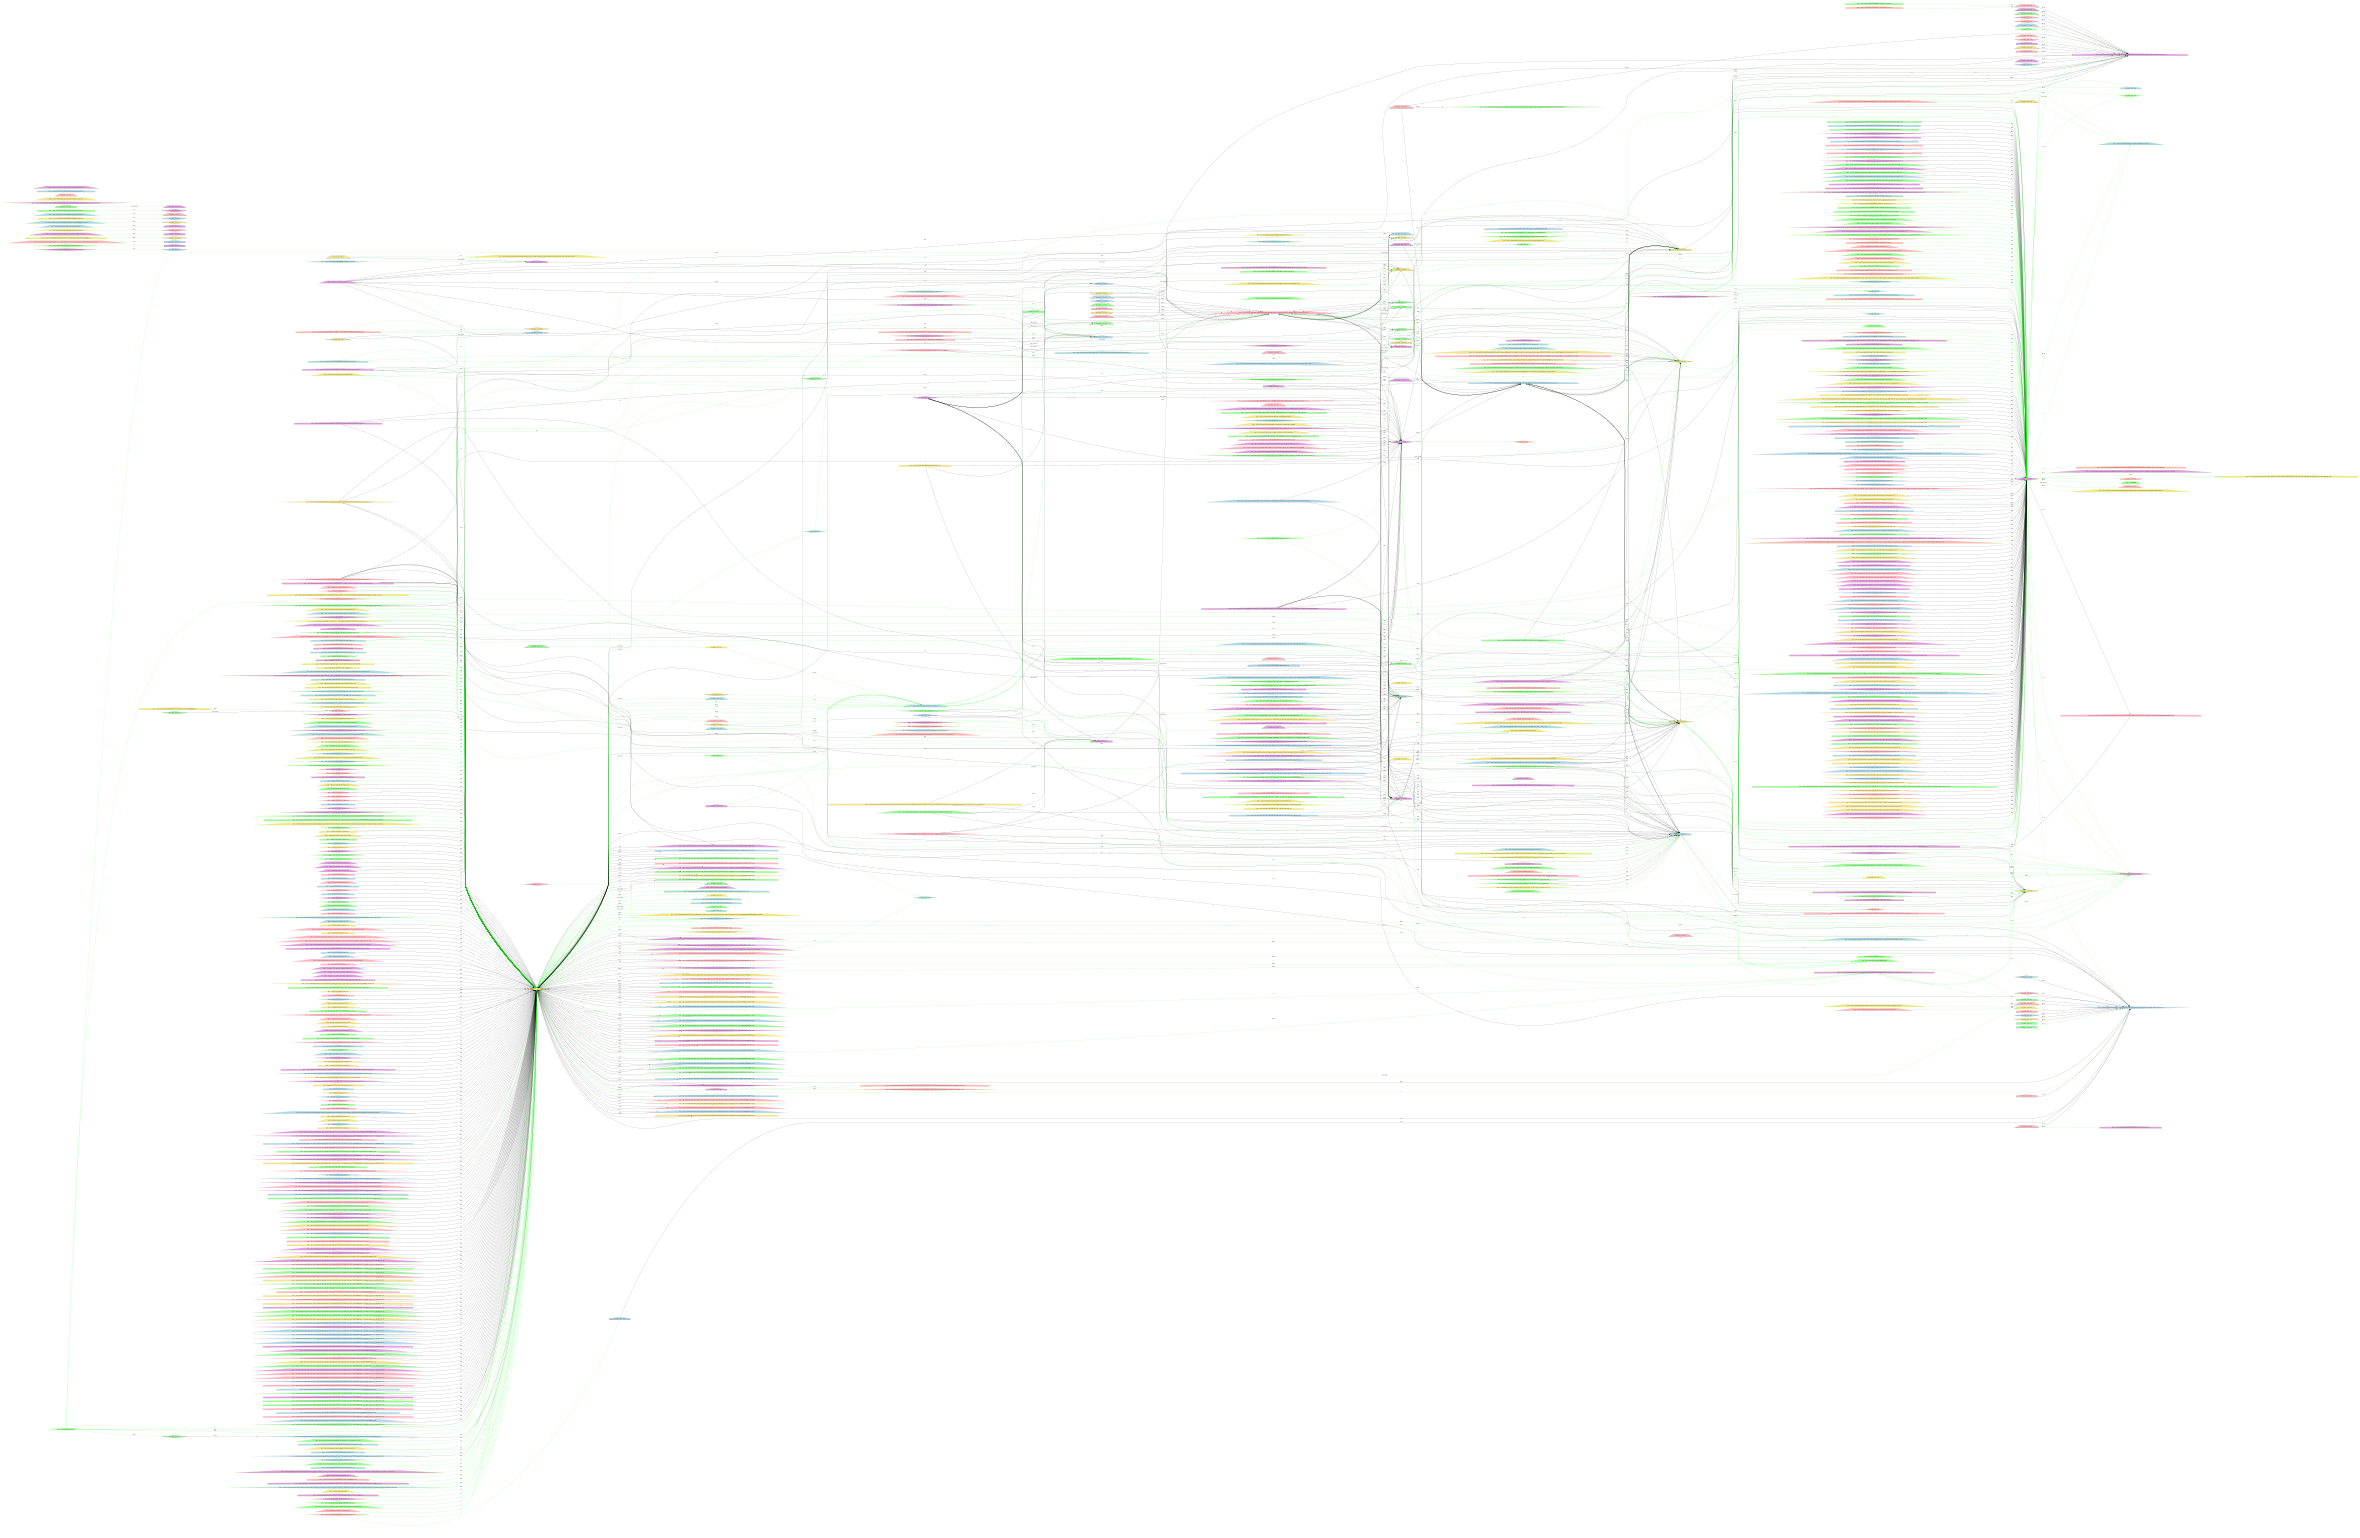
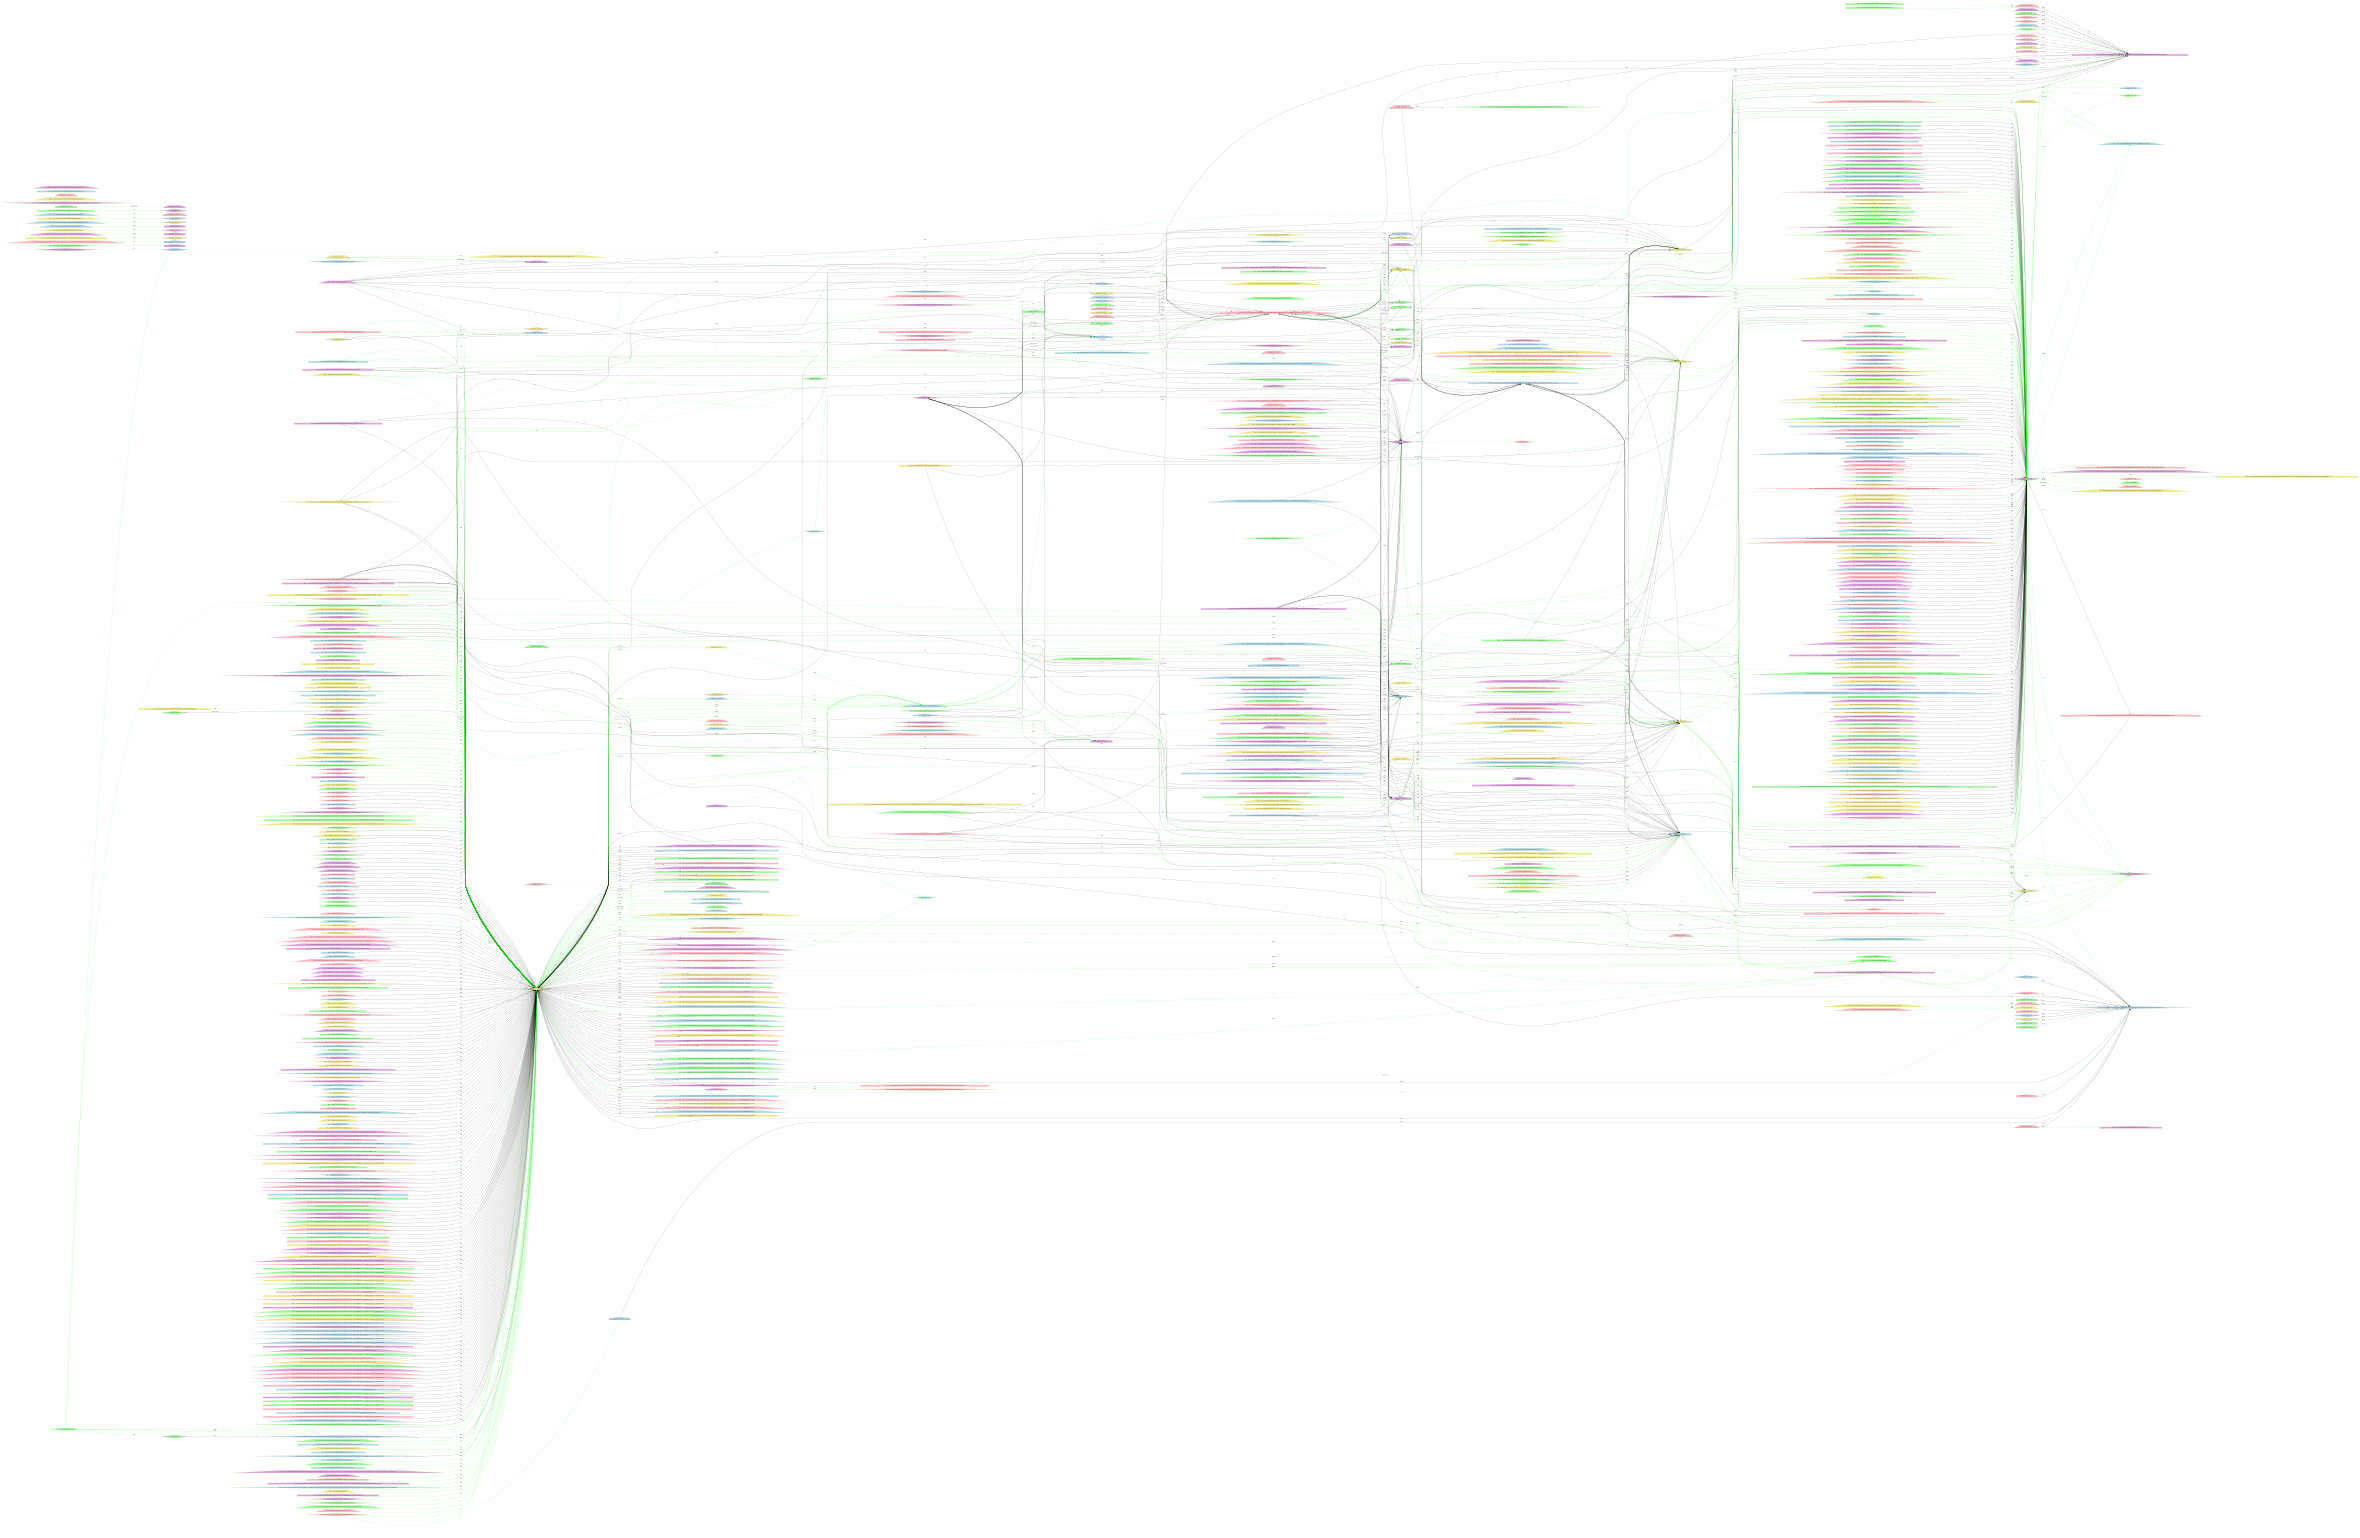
node "path: /Device/HarddiskVolume2/Windows/System32/miutils.dll": fillcolor lightpink -> palegreen
node "path: /Device/HarddiskVolume2/Users/admin/Desktop/ruthenium": fillcolor palegreen -> lightpink
node "path: /Device/HarddiskVolume2/Users/admin/Documents/c.xlsx": fillcolor lightblue -> khaki
node "path: /SystemRoot/System32/win32kbase.sys": removed
node "path: /Windows/System32/aepic.dll": removed
node "path: /Program Files/mozilla/firefox/mozavcodec.dll": fillcolor khaki -> lightblue
